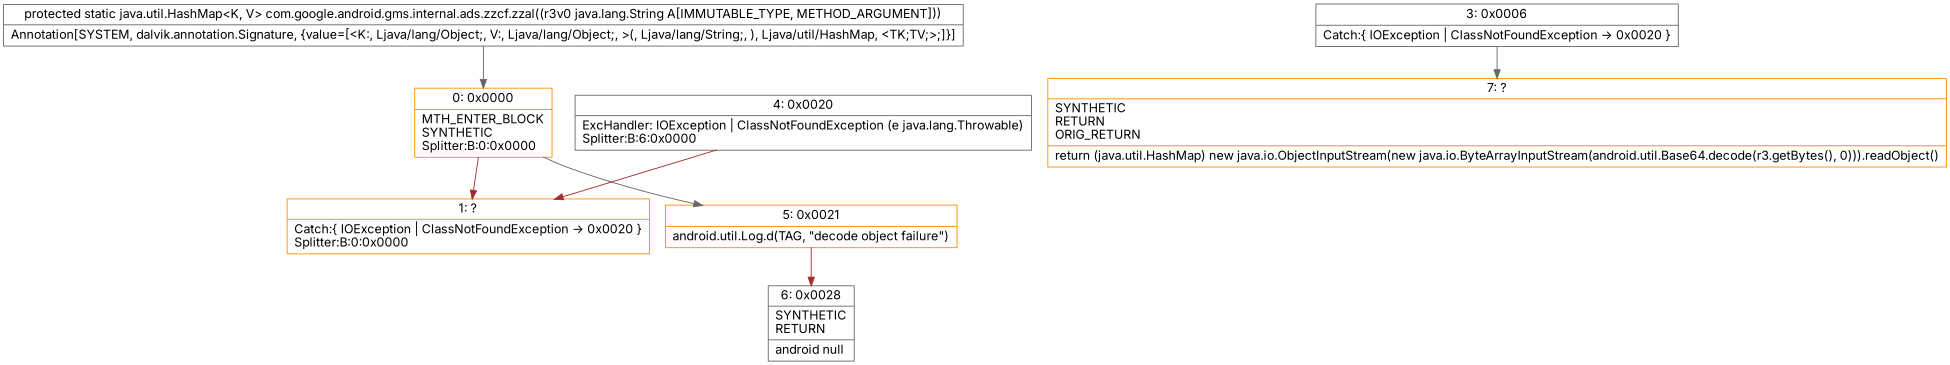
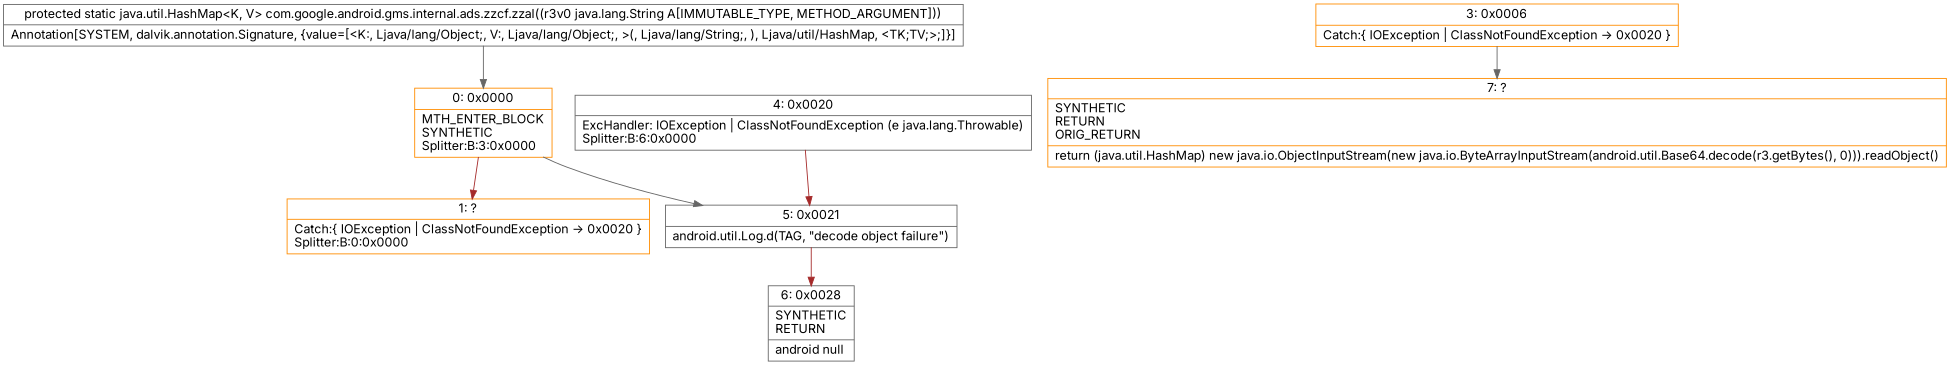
node "3: 0x0006": color gray40 -> darkorange
node "0: 0x0000": text "Splitter:B:0:0x0000" -> "Splitter:B:3:0x0000"
edge "4: 0x0020" -> "1: ?": now "4: 0x0020" -> "5: 0x0021"
node "5: 0x0021": color darkorange -> gray40
